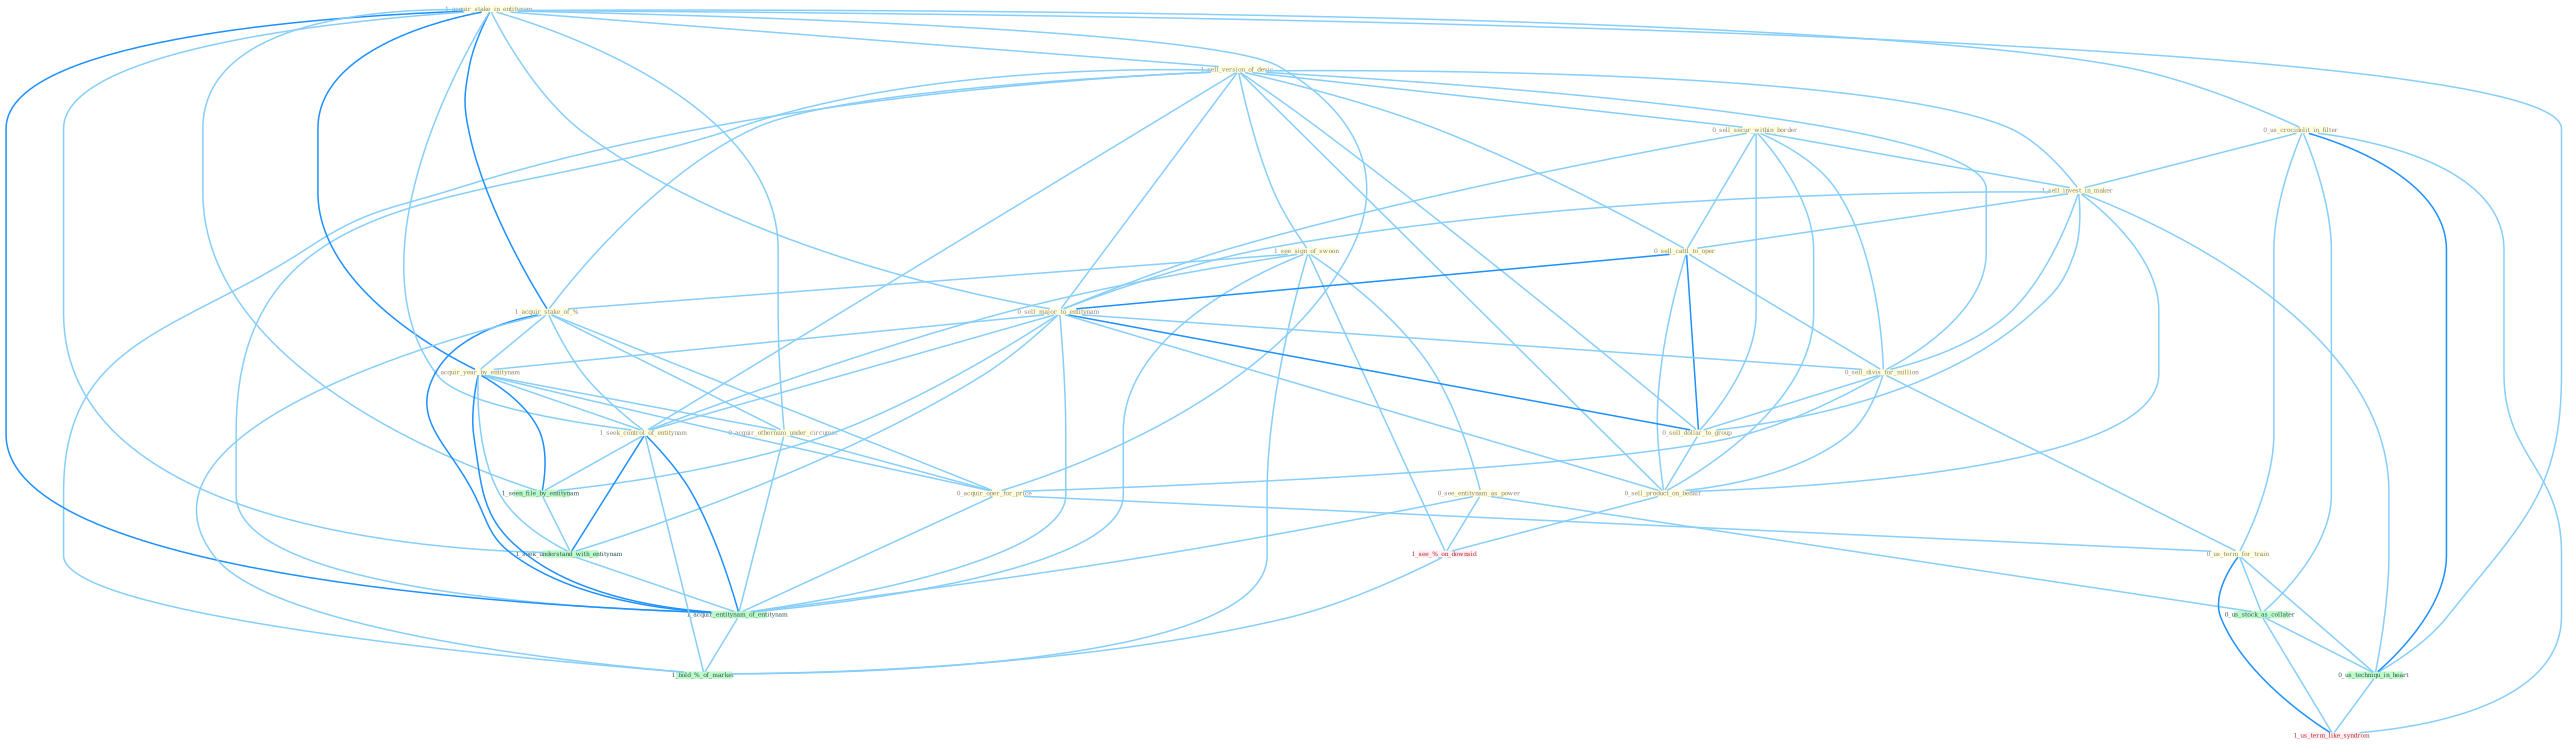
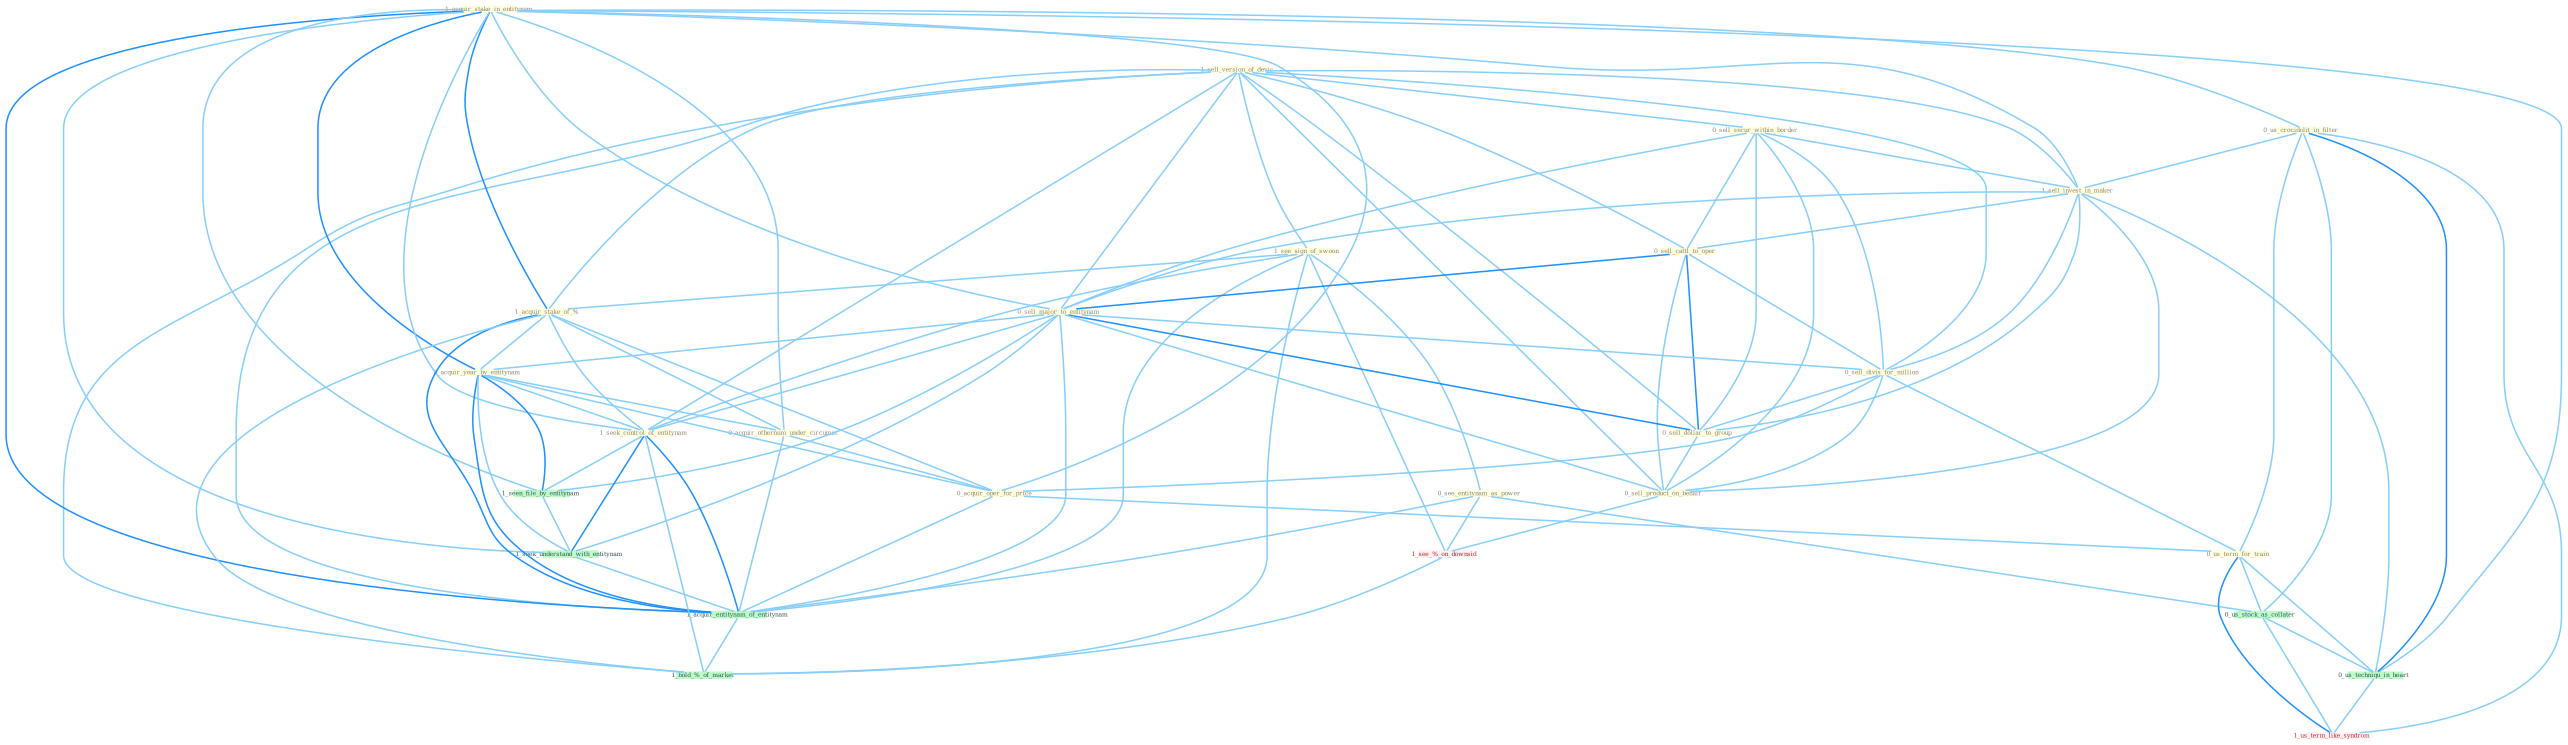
edge "1_acquir_stake_in_entitynam" -- "1_sell_version_of_devic": now "1_acquir_stake_in_entitynam" -- "1_sell_invest_in_maker"
